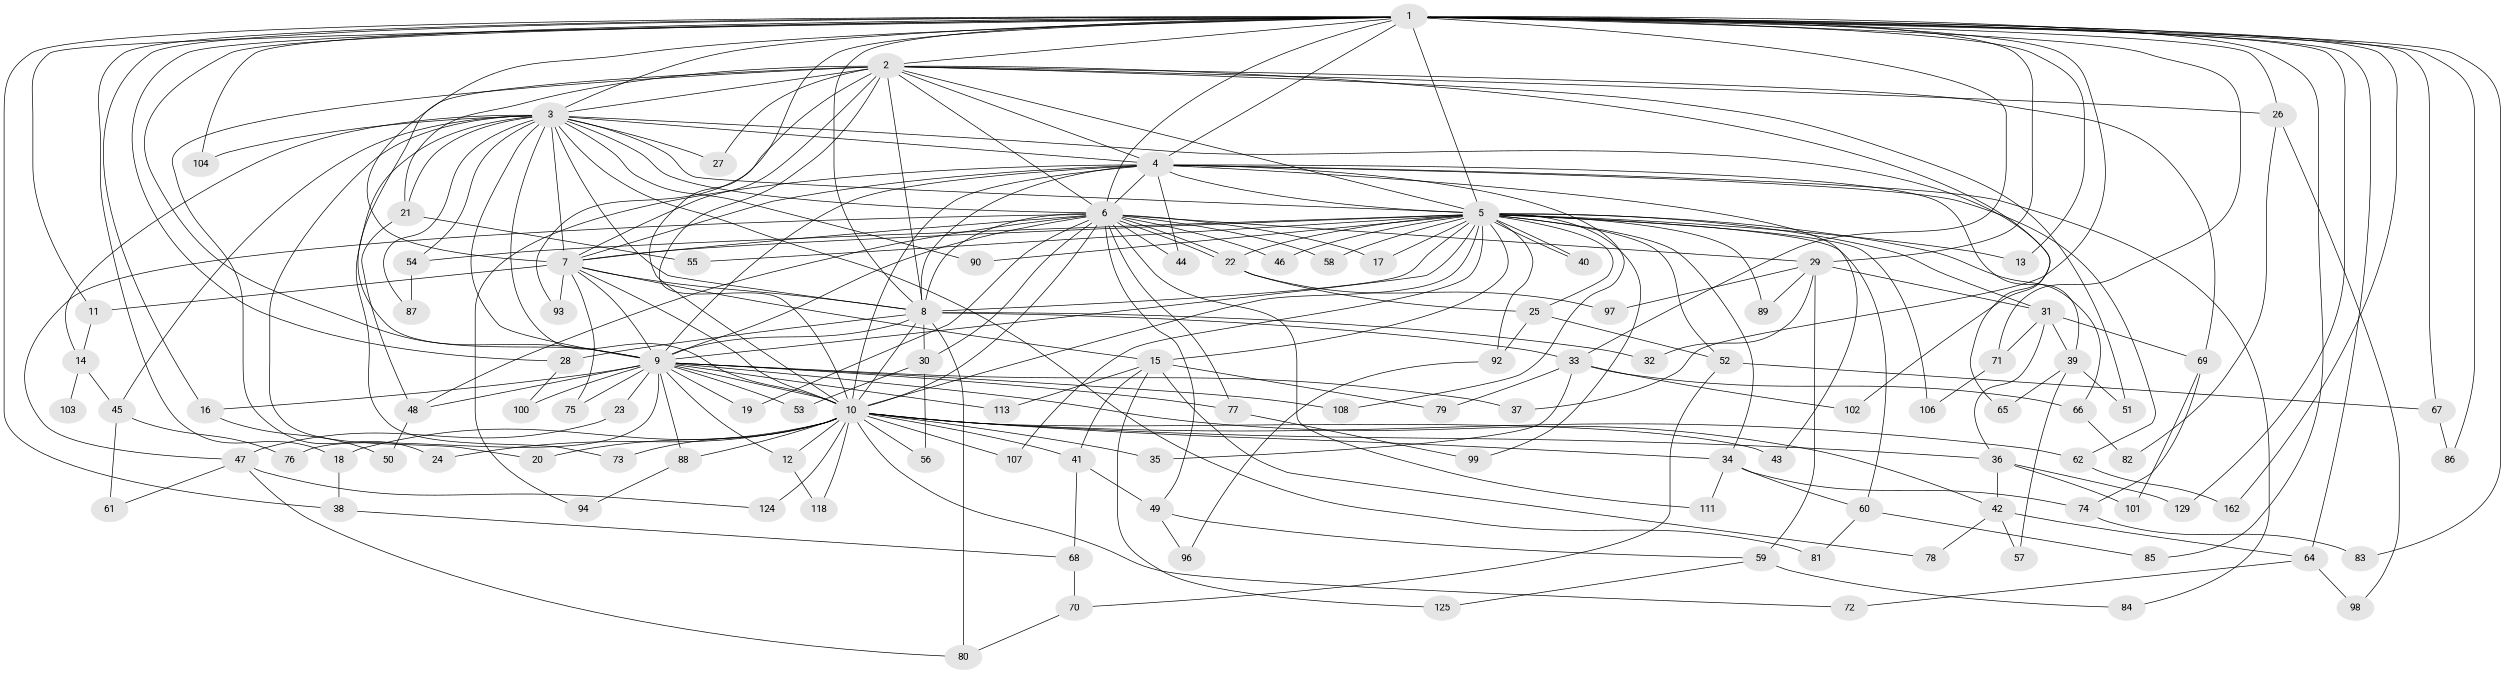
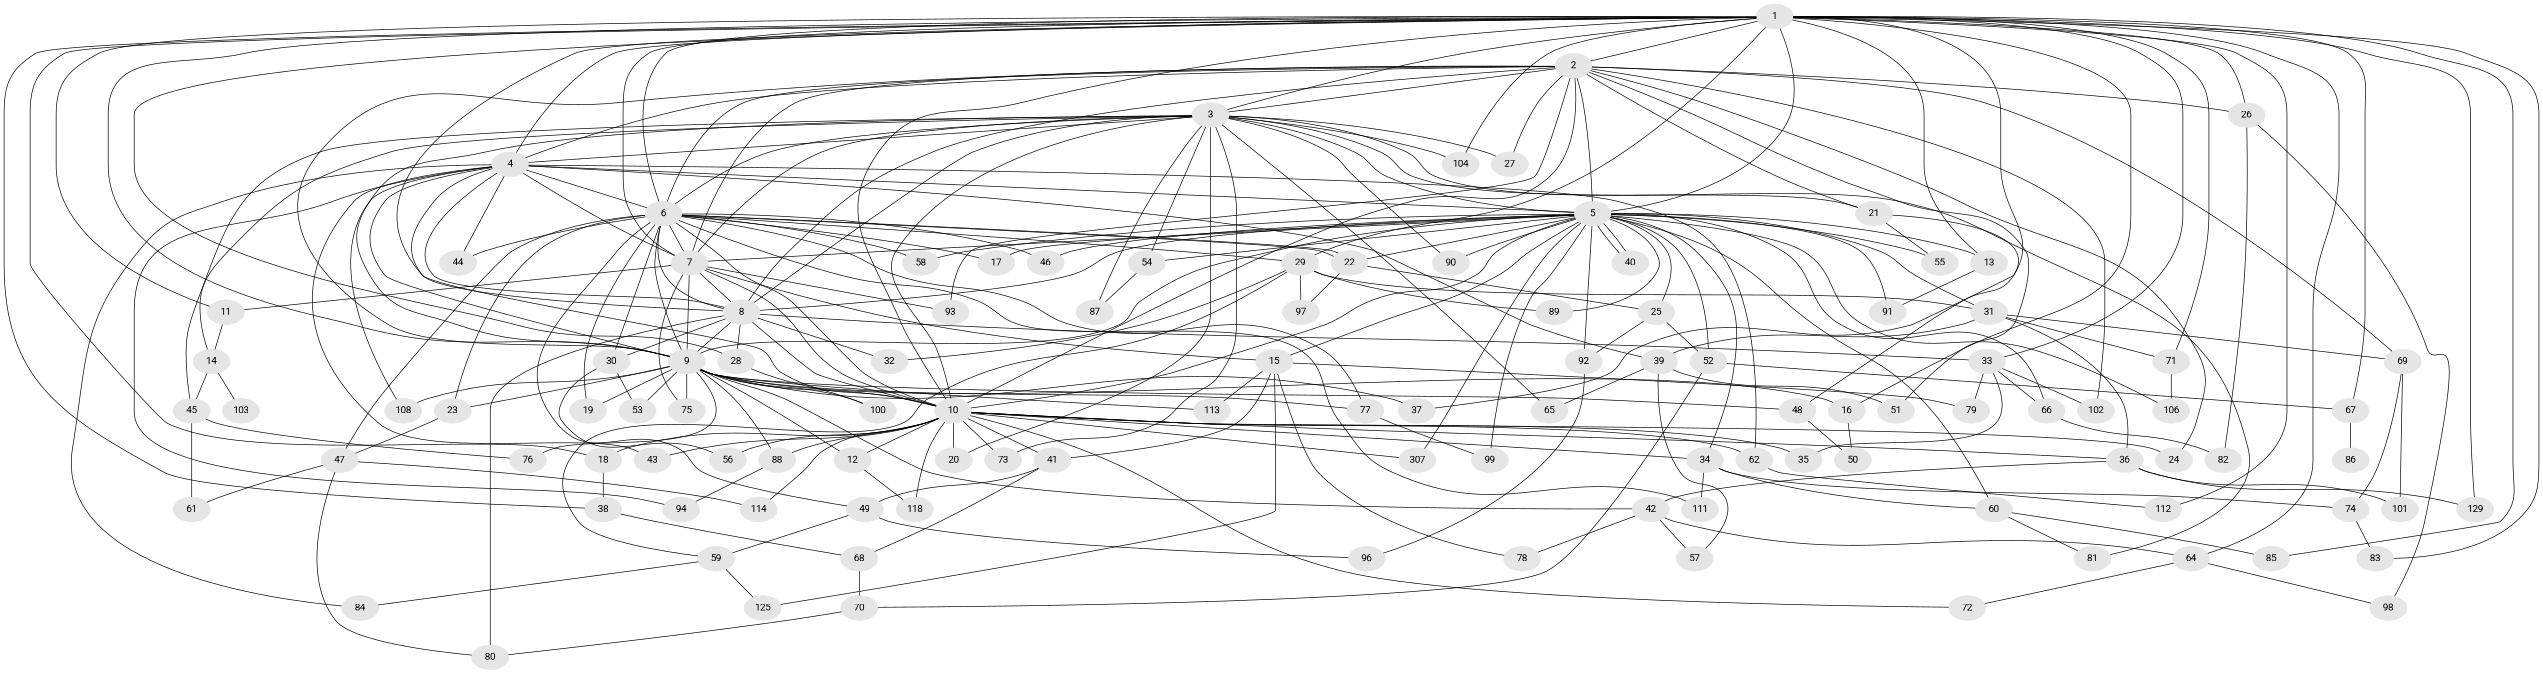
edge "1" -- "86": removed
edge "6" -- "48": now "6" -- "23"
node "91": added
node "107": label "107" -> "307"
node "124": label "124" -> "114"
node "162": label "162" -> "112"
